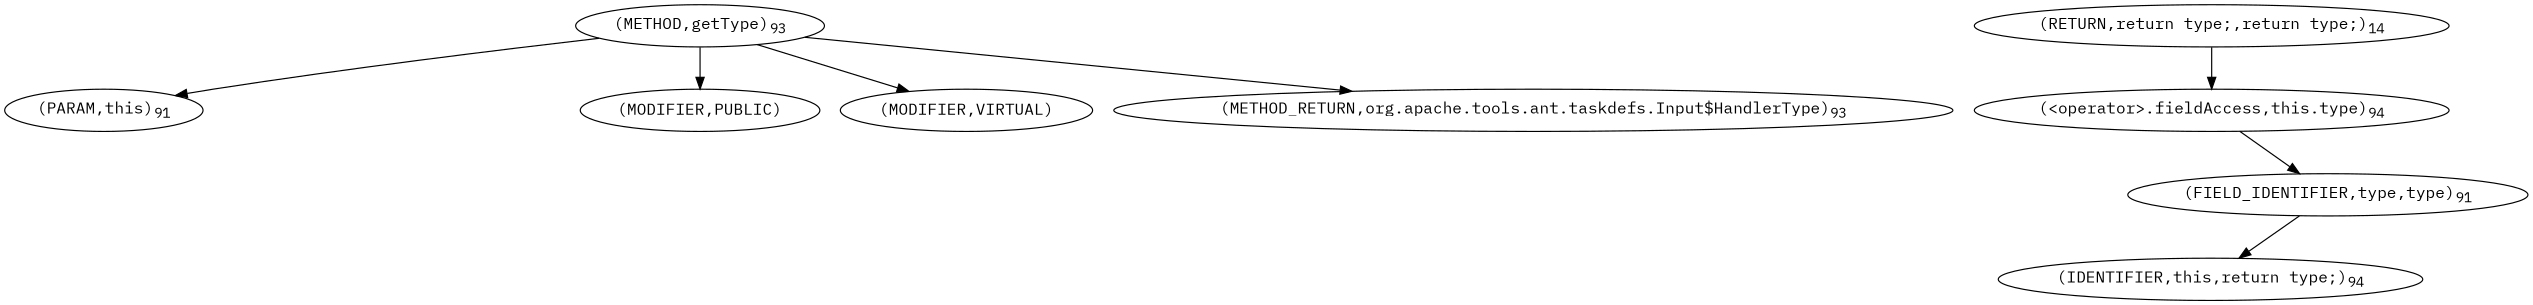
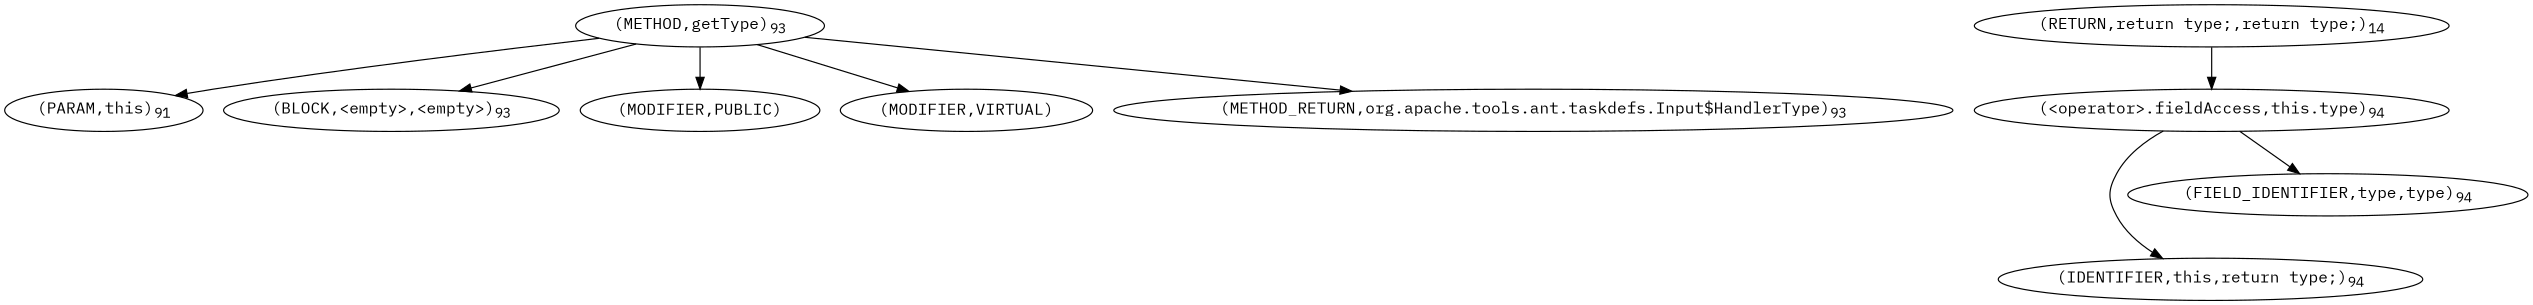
node "(BLOCK,<empty>,<empty>)": added
node "(FIELD_IDENTIFIER,type,type)": text "91" -> "94"
edge "(FIELD_IDENTIFIER,type,type)" -> "(IDENTIFIER,this,return type;)": now "(<operator>.fieldAccess,this.type)" -> "(IDENTIFIER,this,return type;)"
